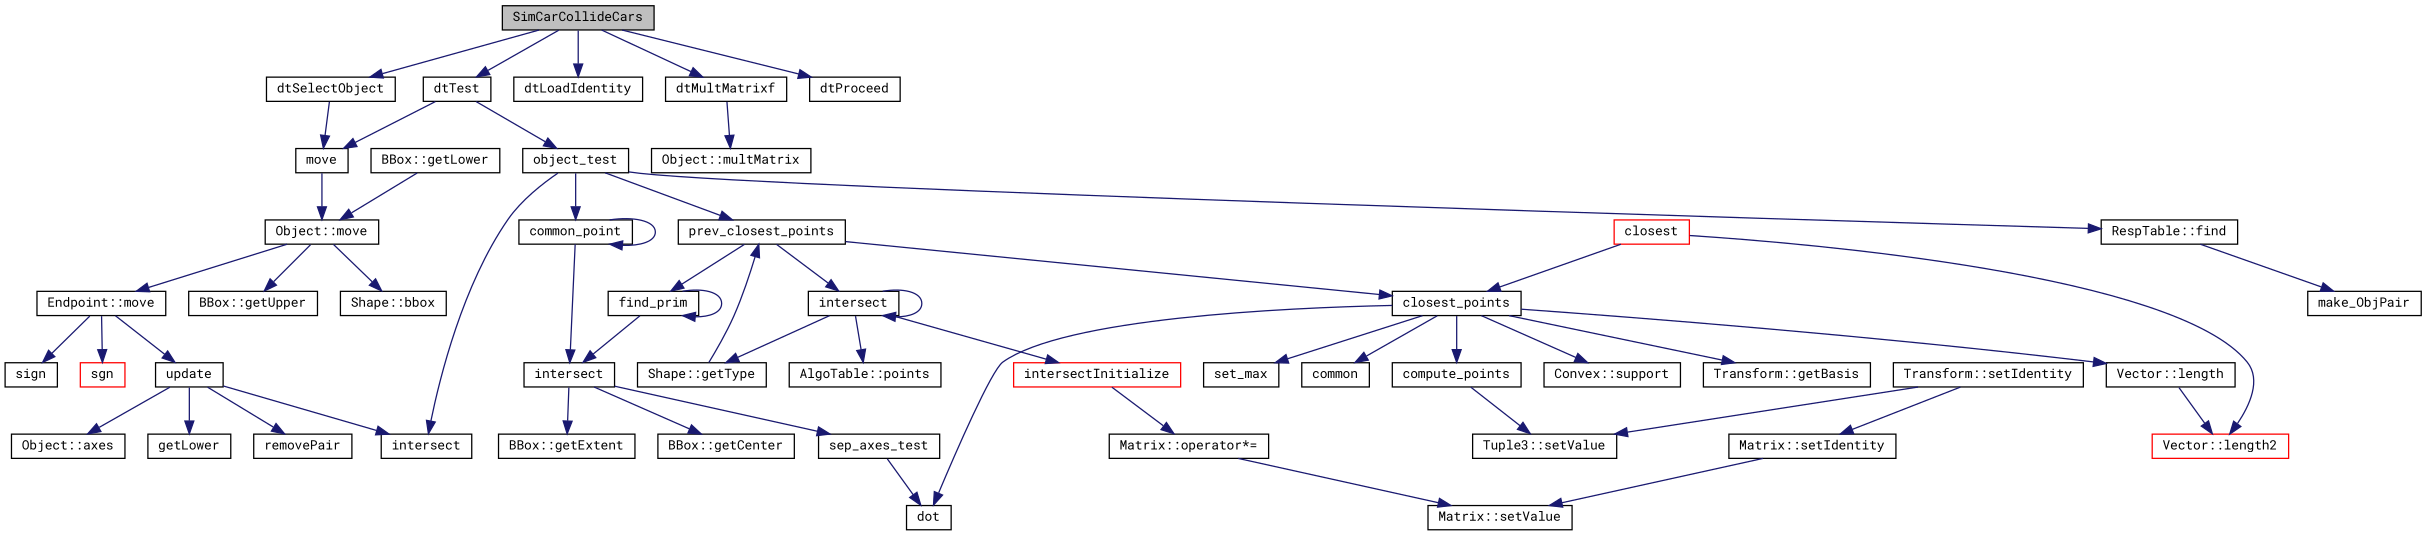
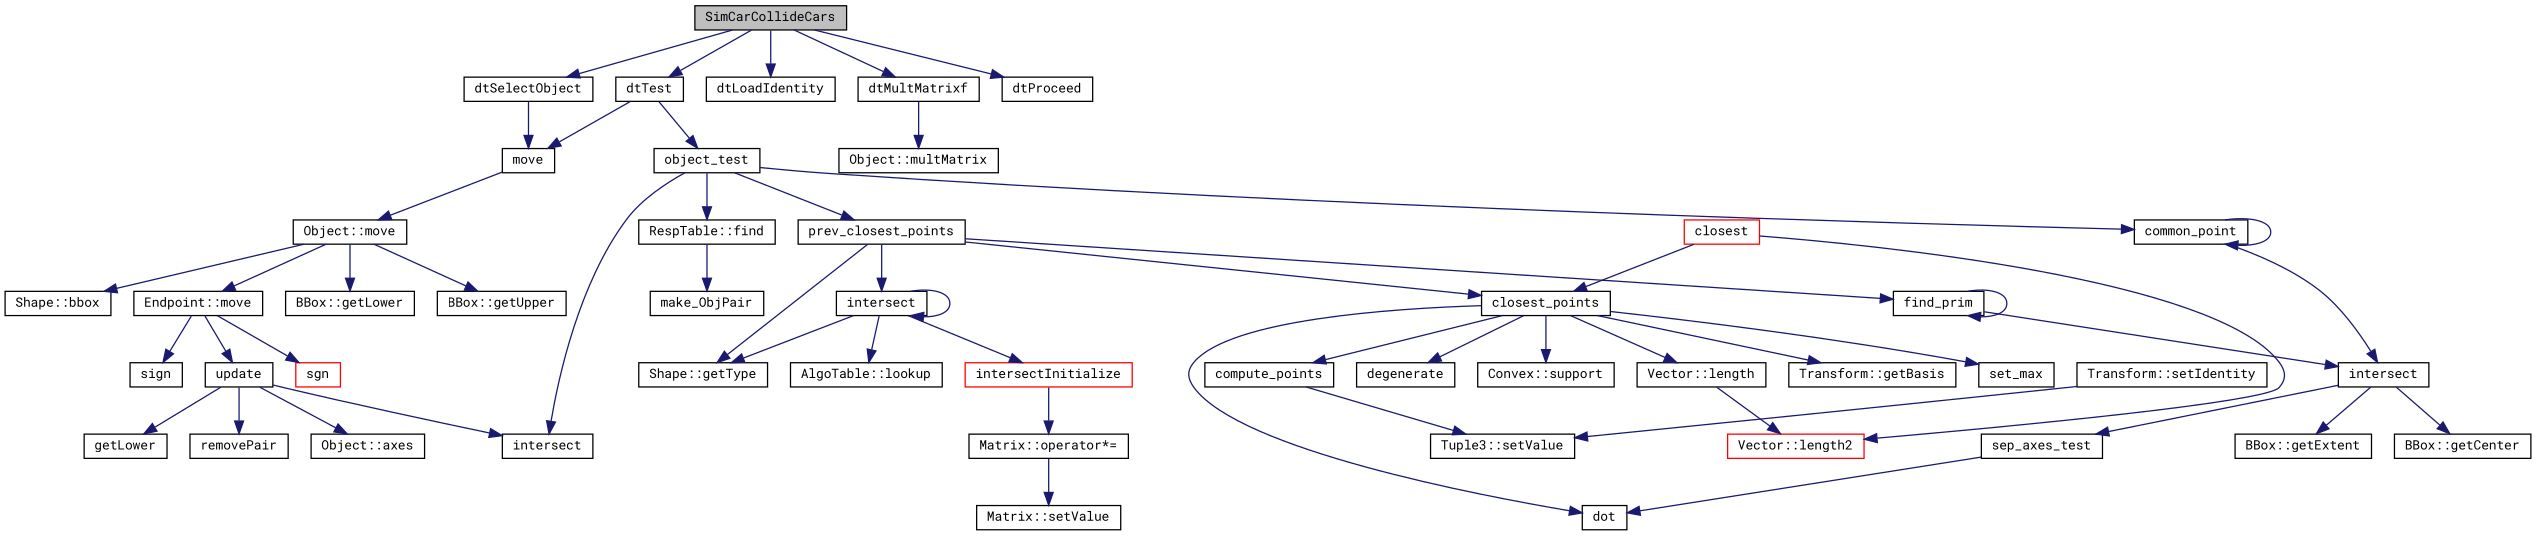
edge "BBox::getLower" -> "Object::move": reversed
edge "Shape::getType" -> "prev_closest_points": reversed
node "AlgoTable::points": label "AlgoTable::points" -> "AlgoTable::lookup"
node "common": label "common" -> "degenerate"
node "Matrix::setIdentity": removed
